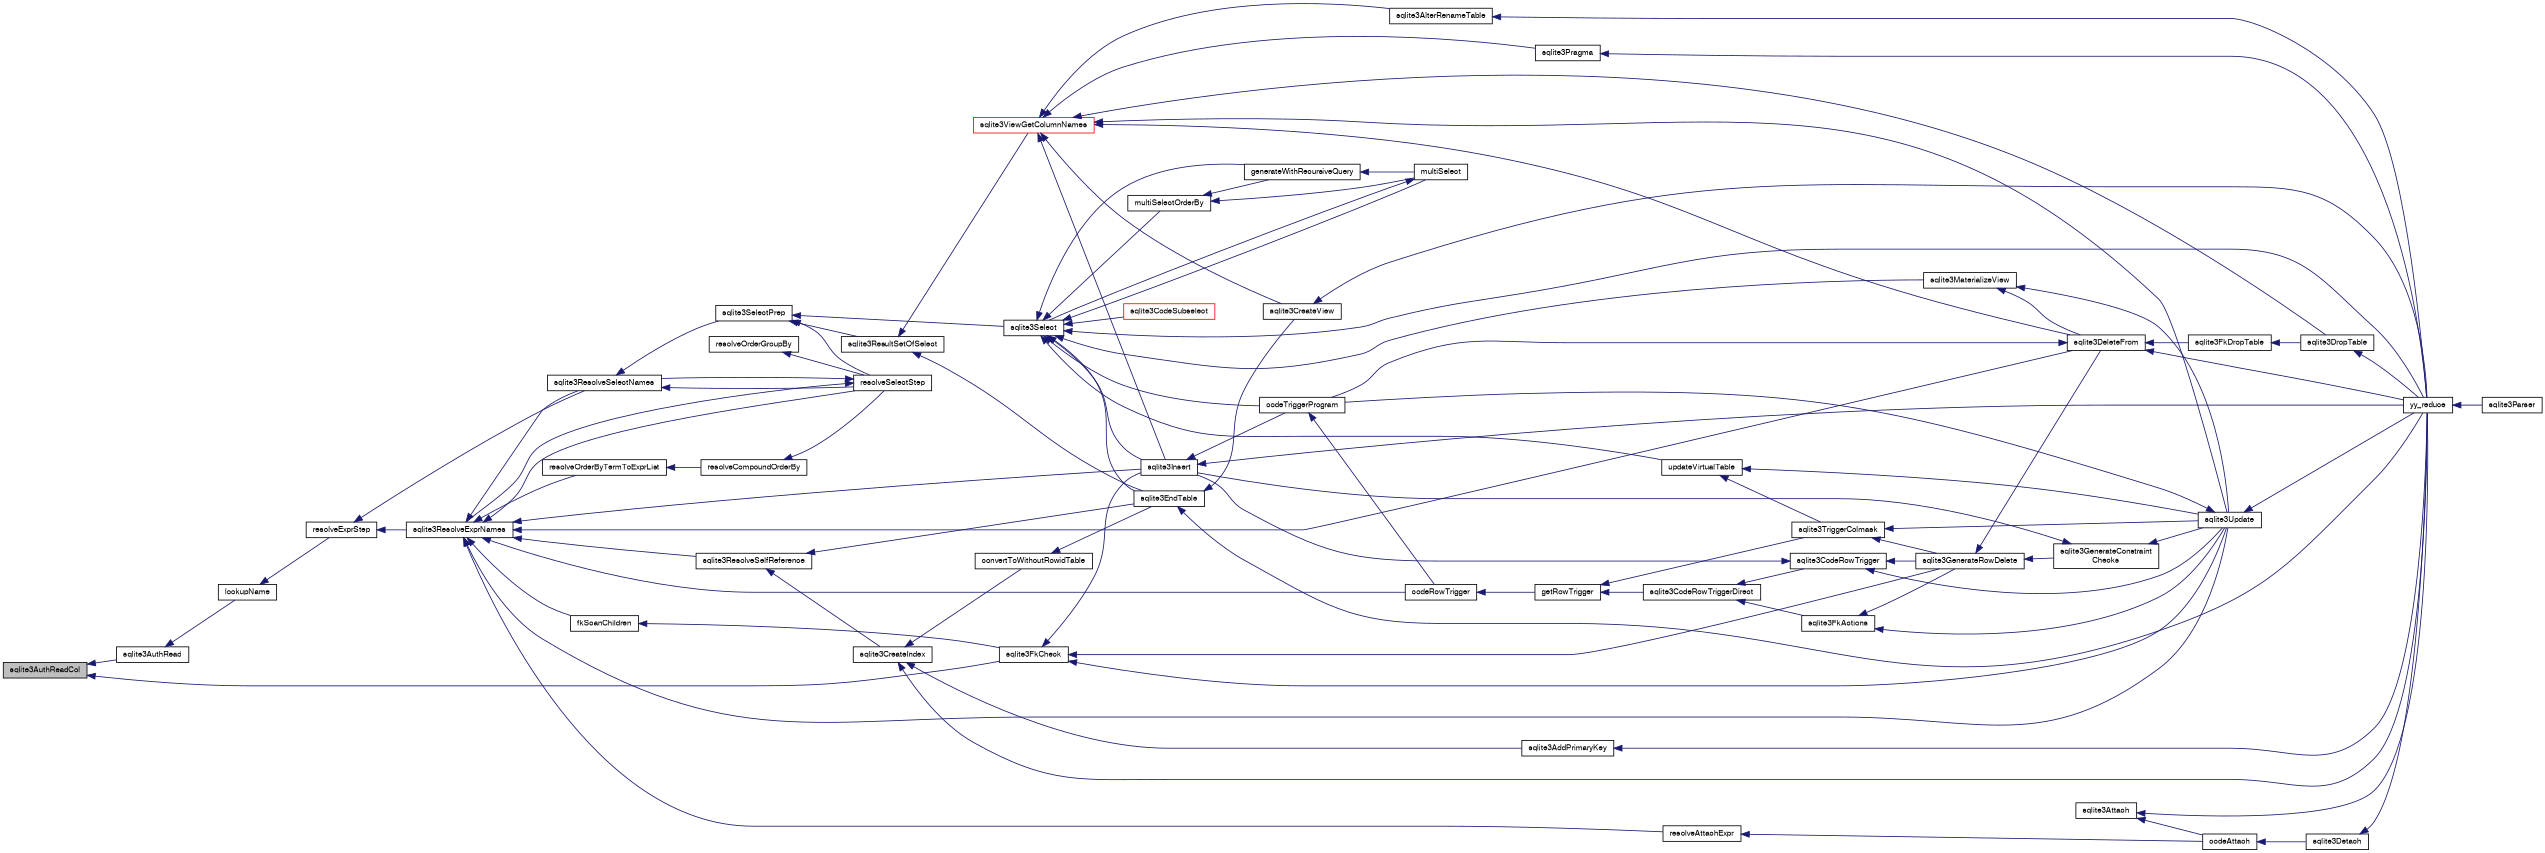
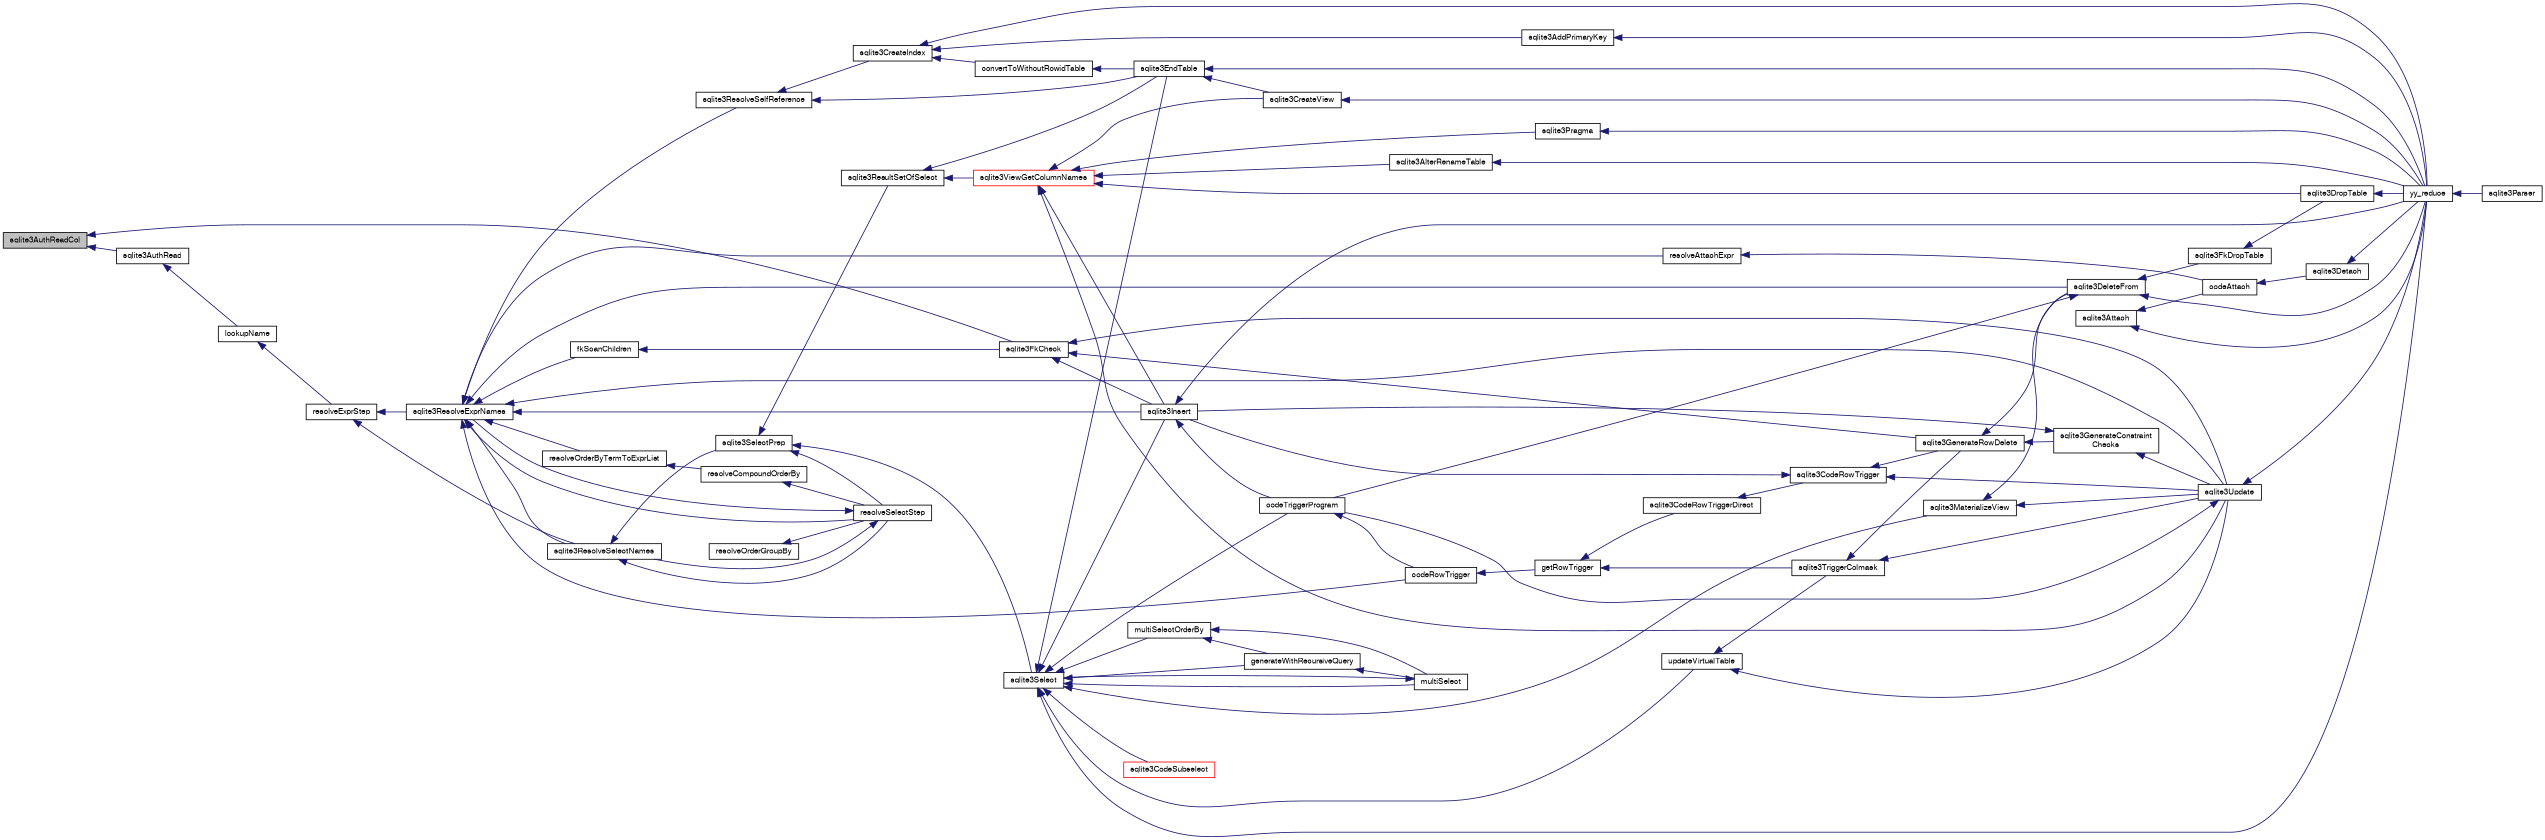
edge "sqlite3DeleteFrom" -> "sqlite3ViewGetColumnNames": removed
node "sqlite3FkActions": removed
